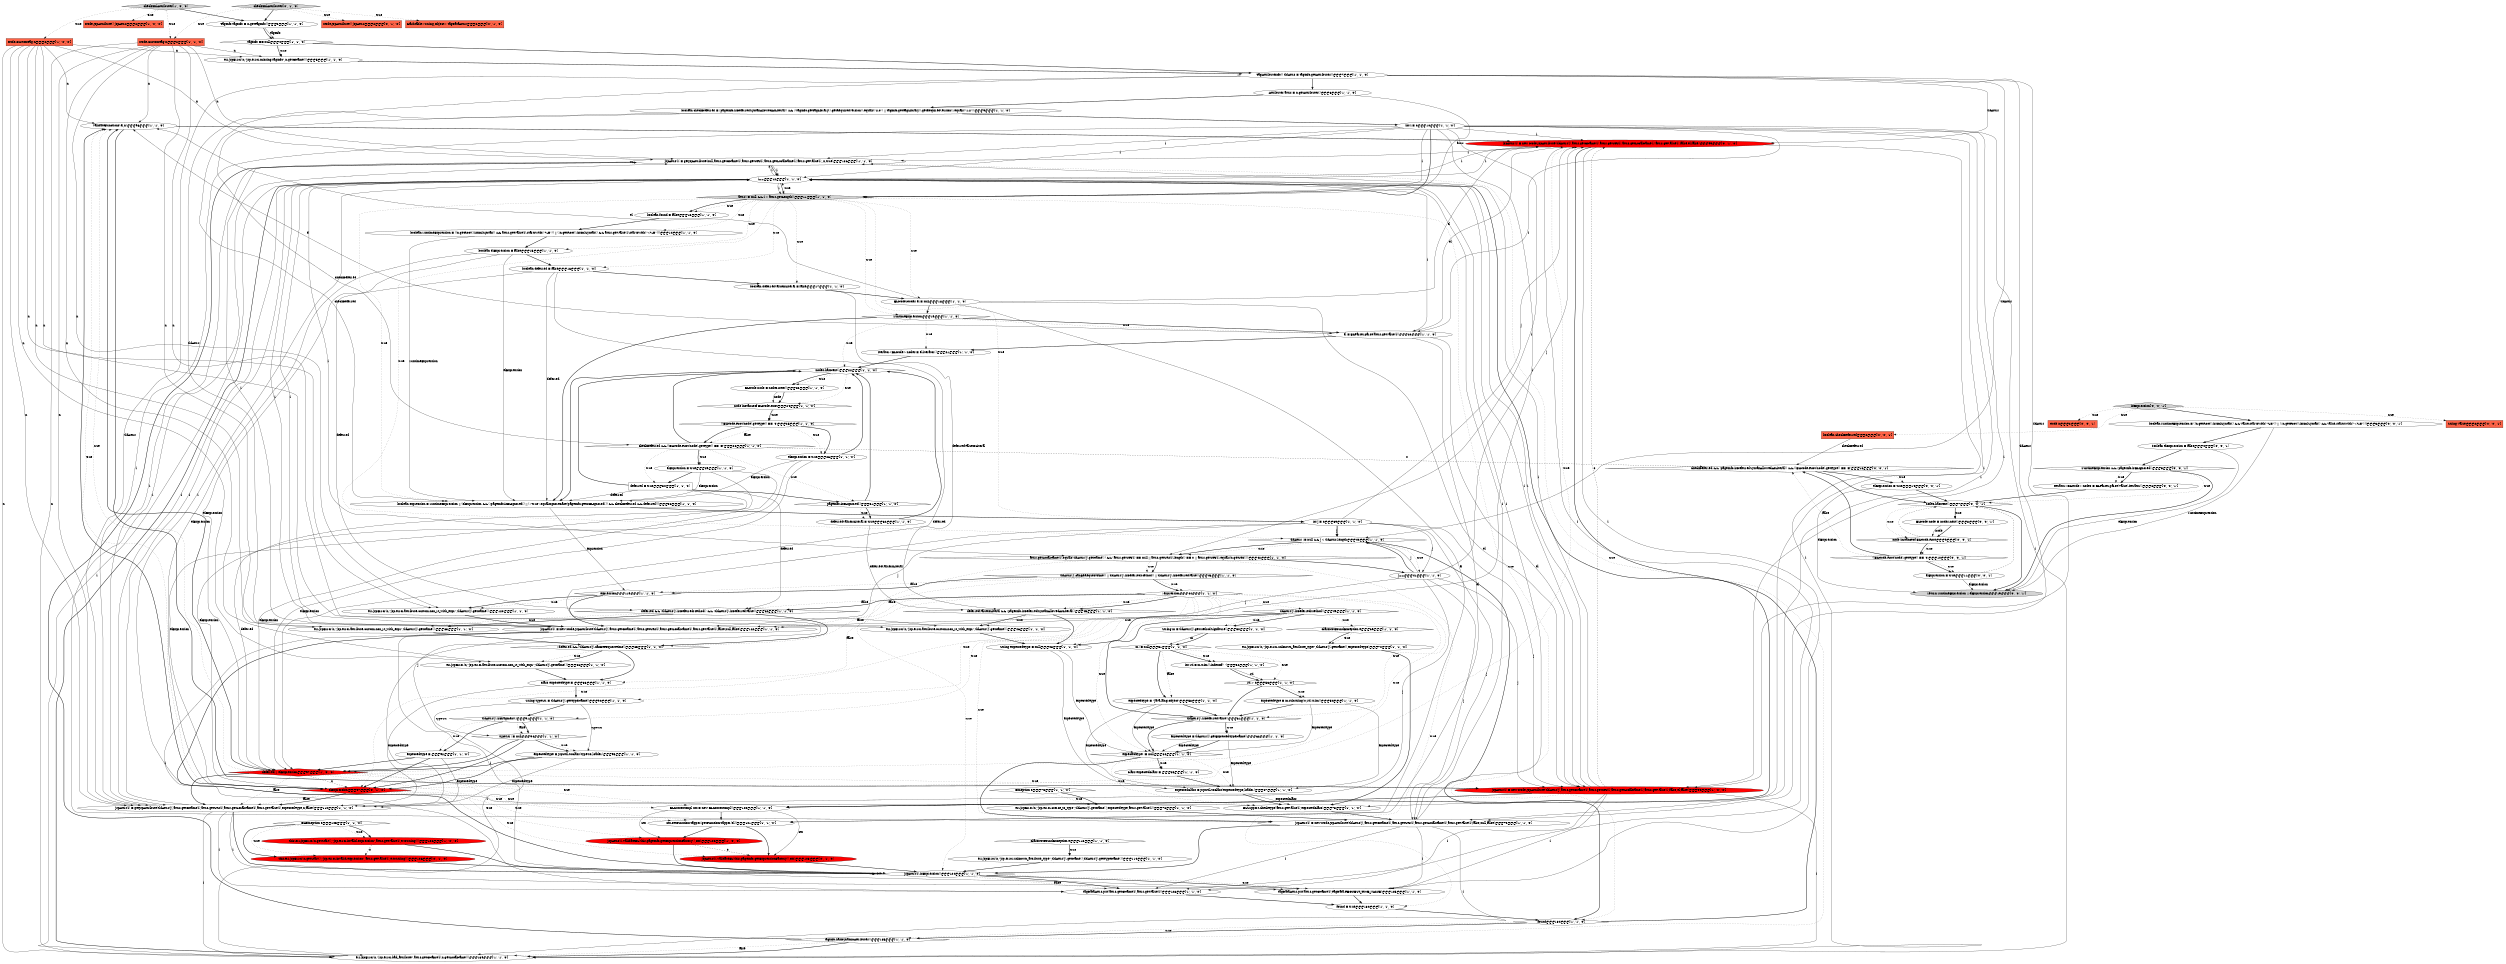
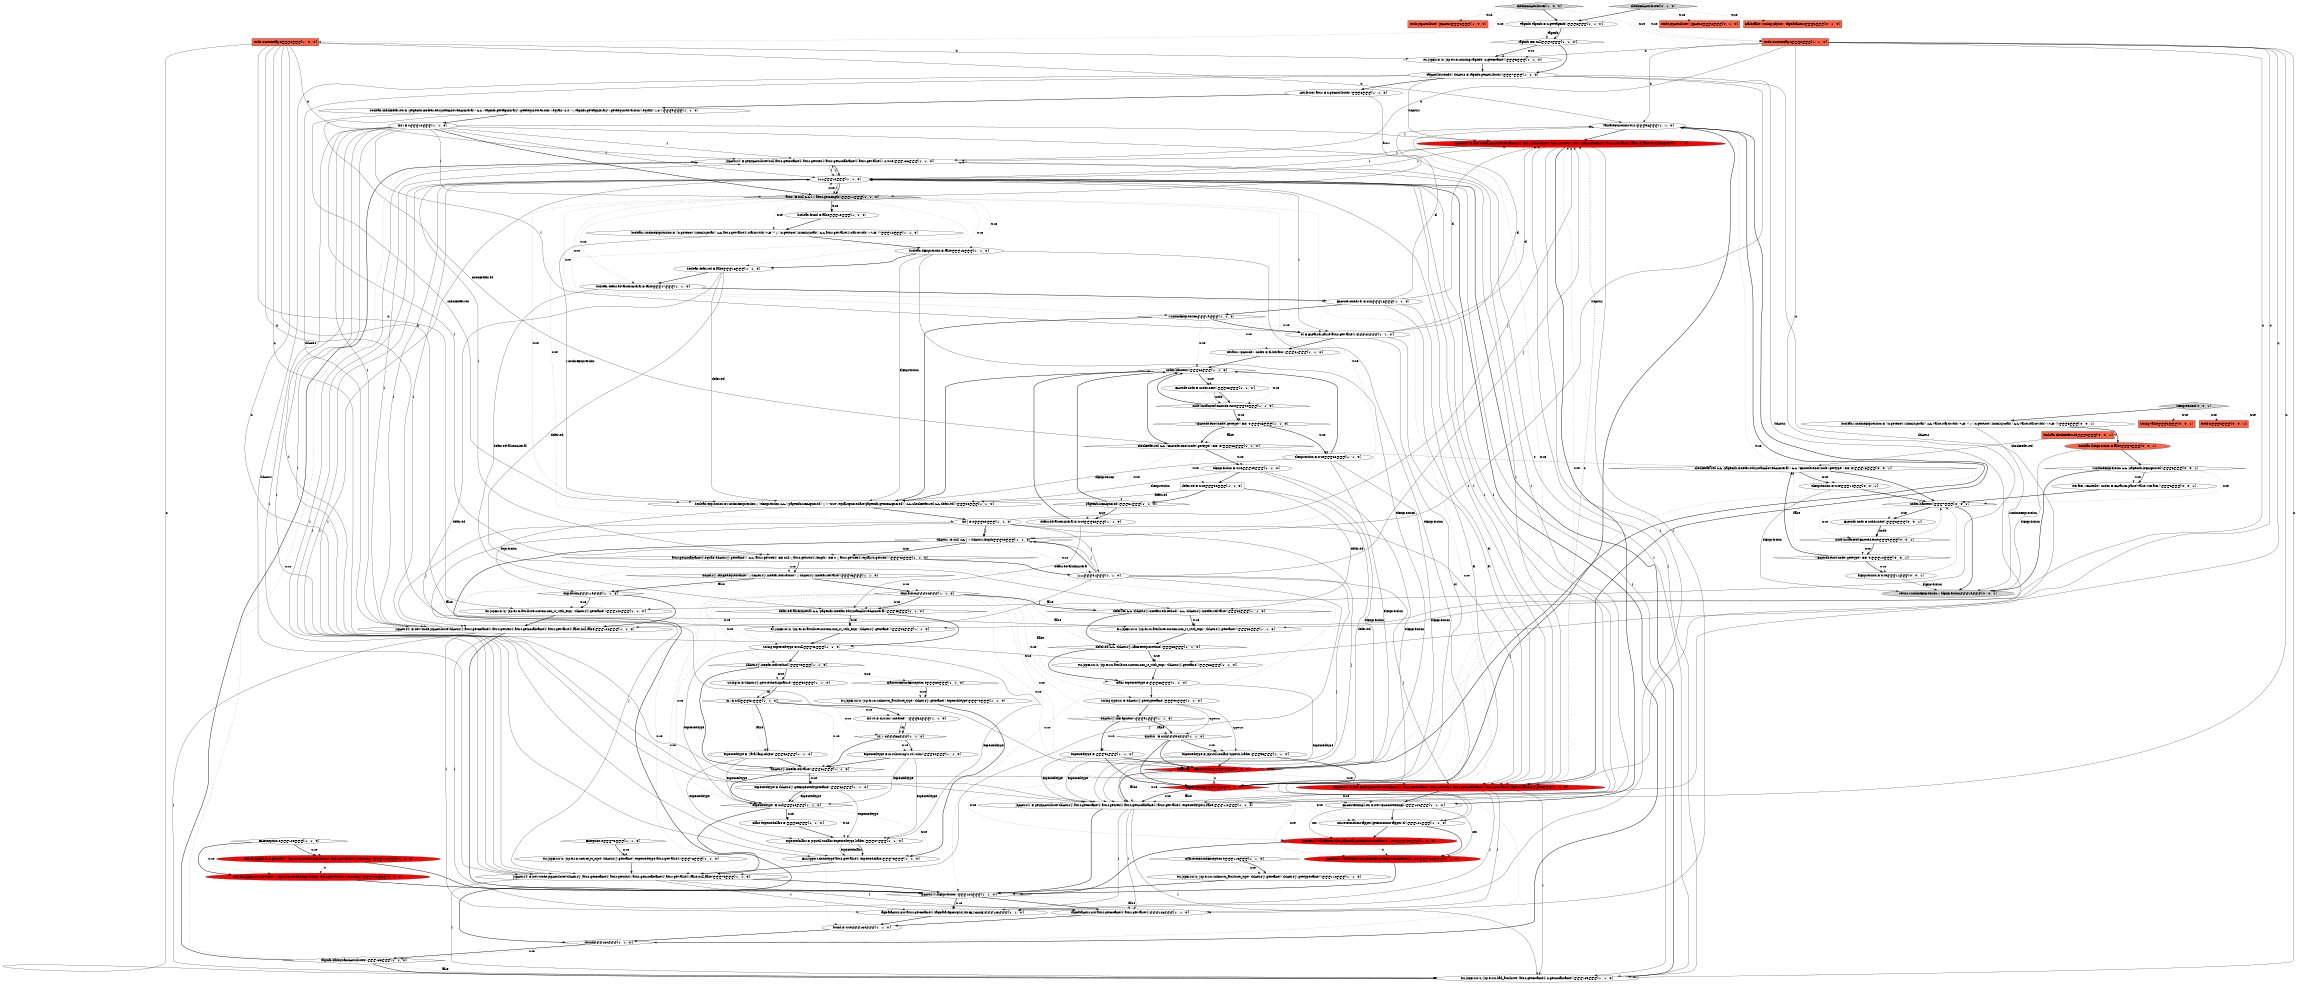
edge "deferred = true@@@30@@@['1', '1', '0']" -> "nodes.hasNext()@@@22@@@['1', '1', '0']": now "node instanceof ELNode.Root@@@24@@@['1', '1', '0']" -> "nodes.hasNext()@@@22@@@['1', '1', '0']"
node "boolean elExpression = false@@@4@@@['0', '0', '1']": fillcolor white -> tomato
edge "tldAttrs(j(.isDeferredMethod()@@@49@@@['1', '1', '0']" -> "String expectedType = null@@@48@@@['1', '1', '0']": reversed
edge "!expression@@@44@@@['1', '1', '0']" -> "tldAttrs(j(.isDeferredValue()@@@61@@@['1', '1', '0']": now "m != null@@@51@@@['1', '1', '0']" -> "tldAttrs(j(.isDeferredValue()@@@61@@@['1', '1', '0']"
